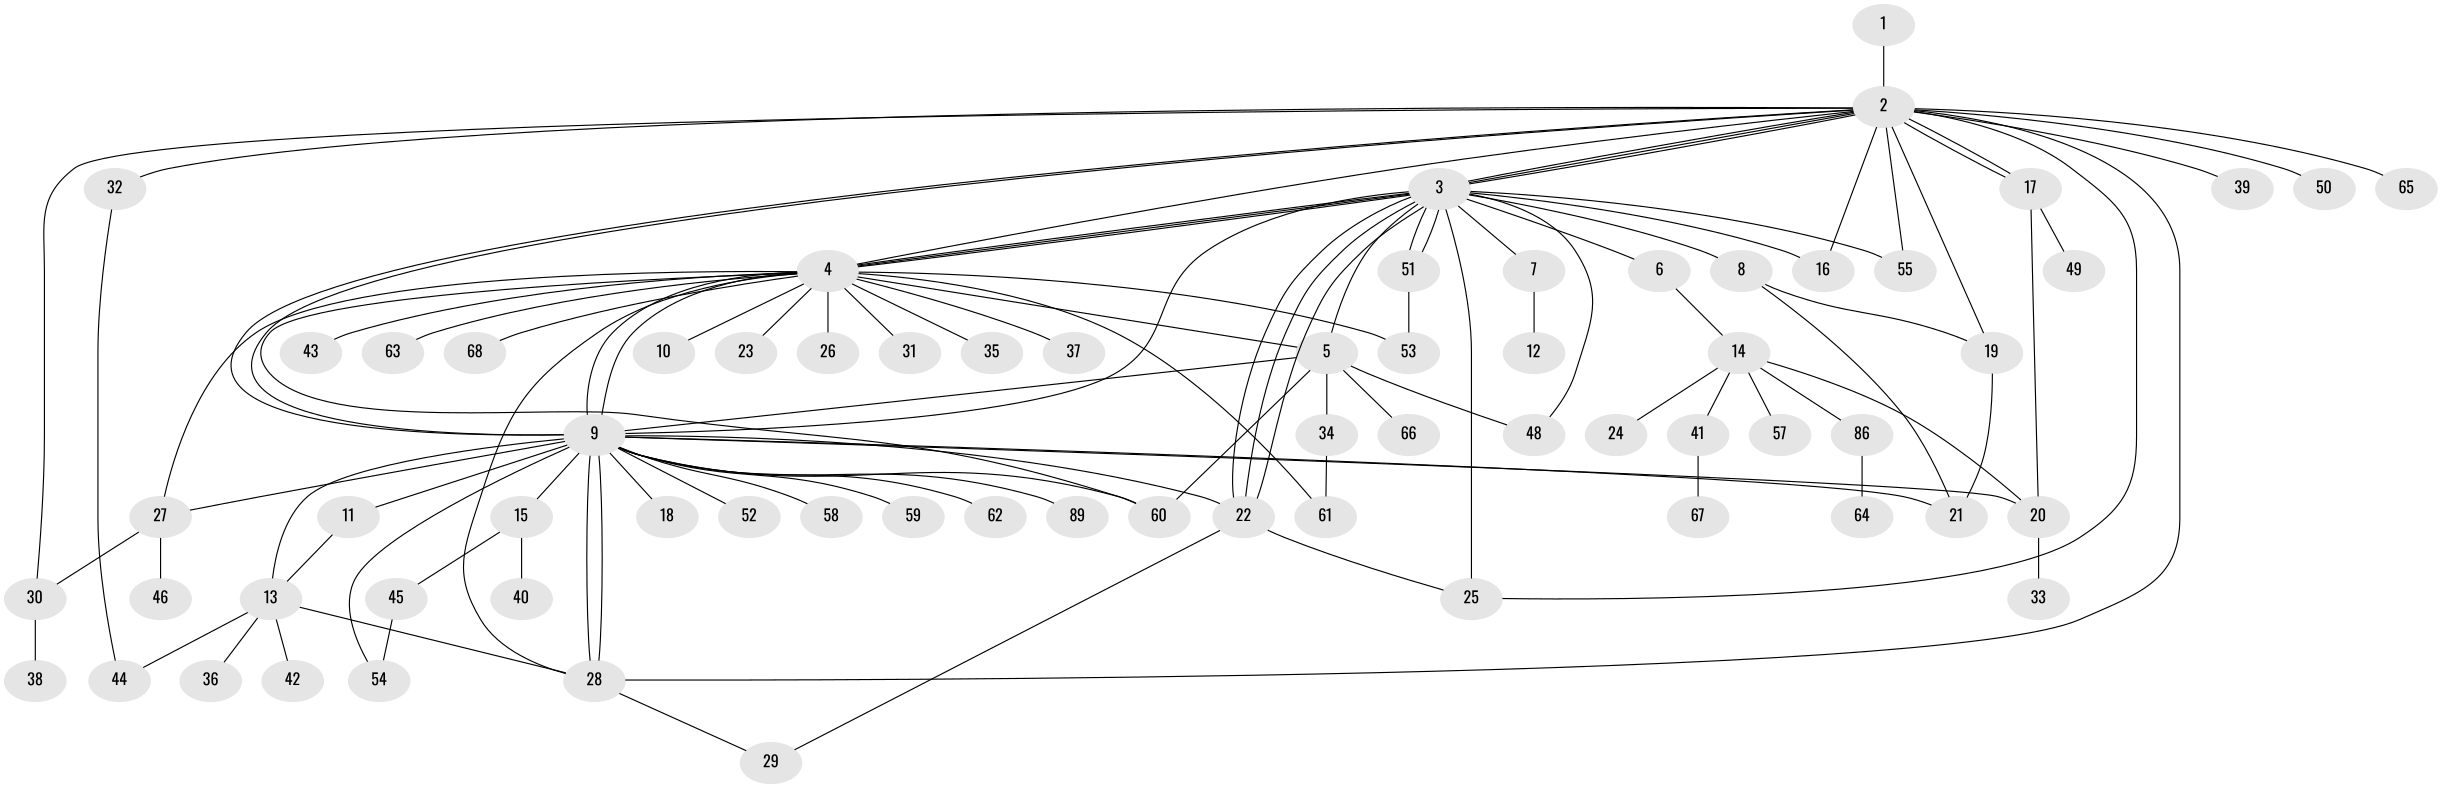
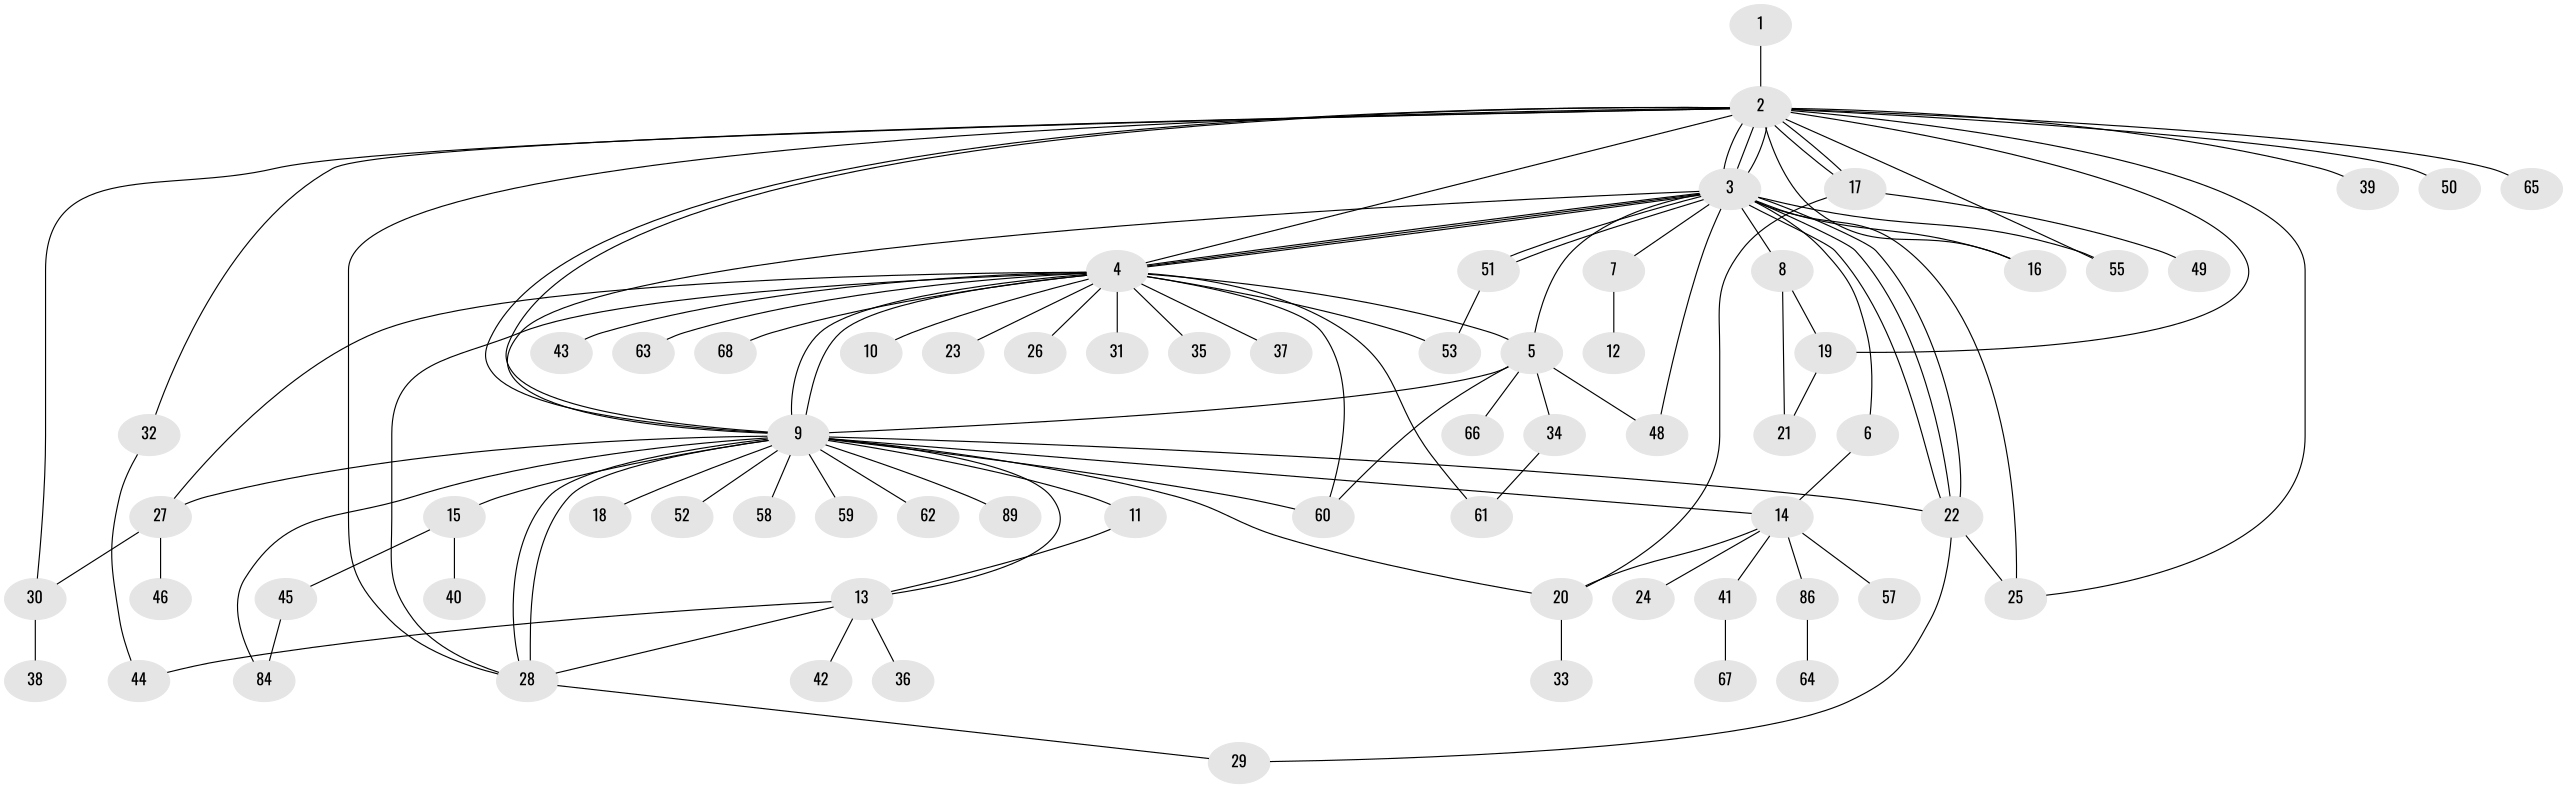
edge "9" -- "21": now "9" -- "14"
node "54": label "54" -> "84"
